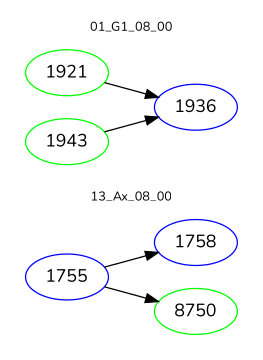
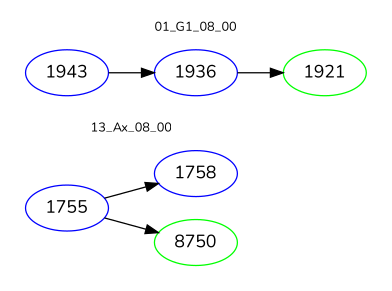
edge "1921" -> "1936": reversed
node "1943": color green -> blue
